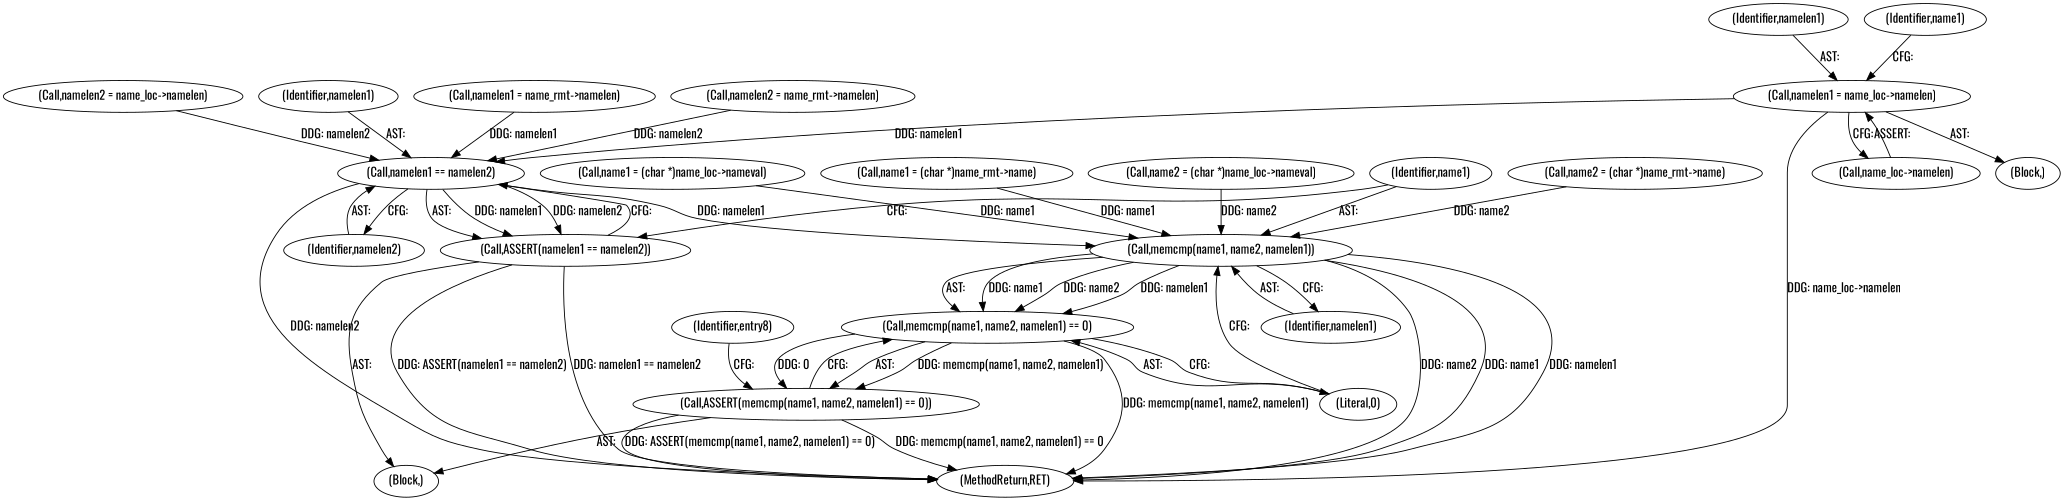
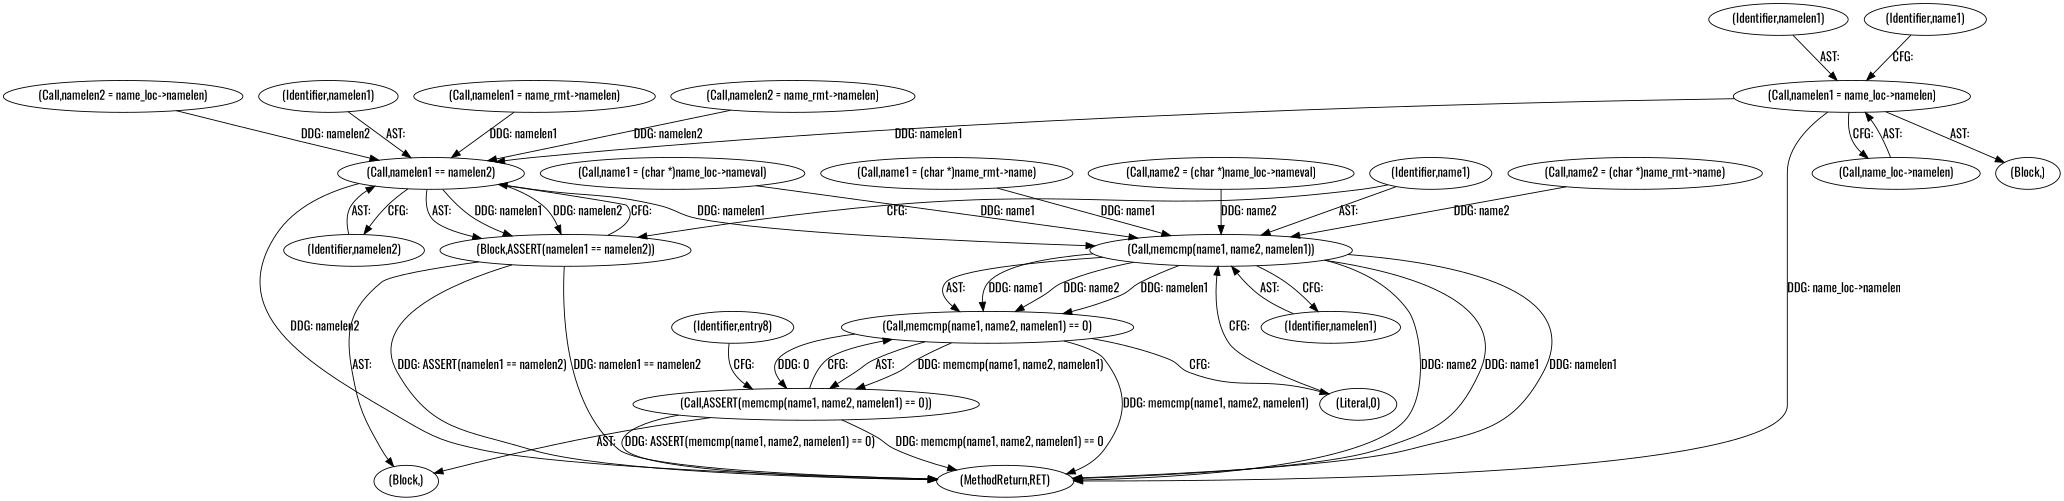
edge "(Call,name_loc->namelen)" -> "(Call,namelen1 = name_loc->namelen)": label "ASSERT: " -> "AST: "
node "(Call,ASSERT(namelen1 == namelen2))": label "(Call,ASSERT(namelen1 == namelen2))" -> "(Block,ASSERT(namelen1 == namelen2))"
edge "(Literal,0)" -> "(Call,memcmp(name1, name2, namelen1) == 0)": removed, label "AST:"
